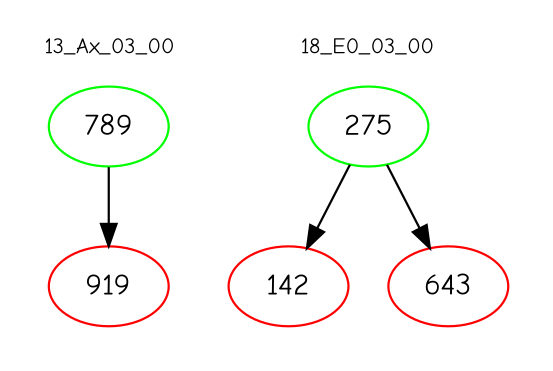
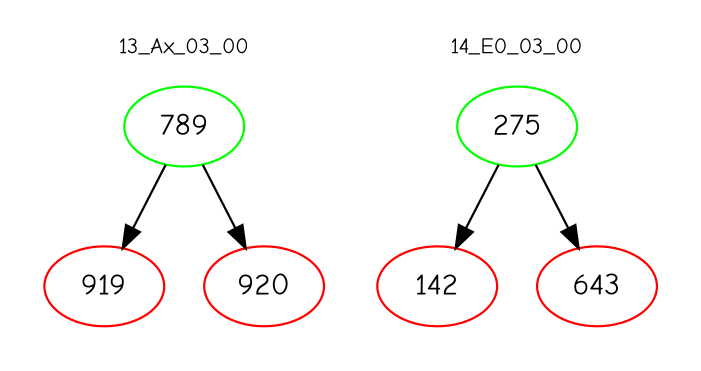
cluster "18_E0_03_00": label "18_E0_03_00" -> "14_E0_03_00"
node "920": added
